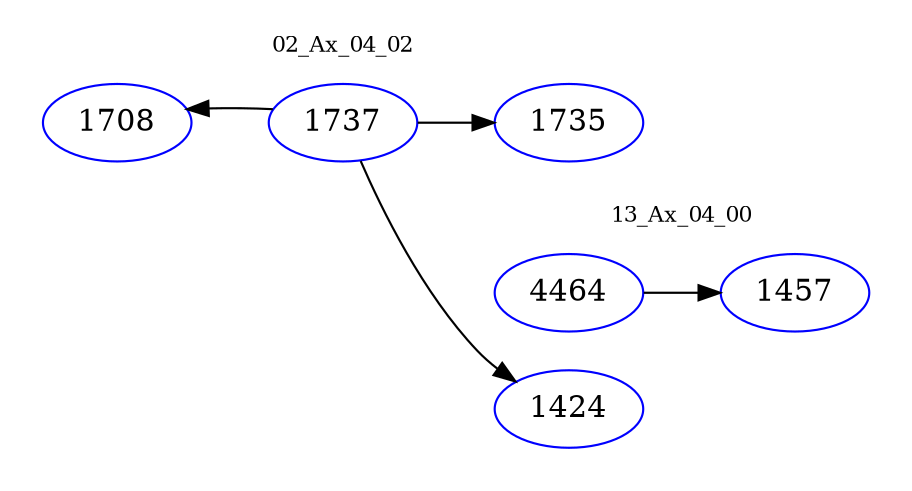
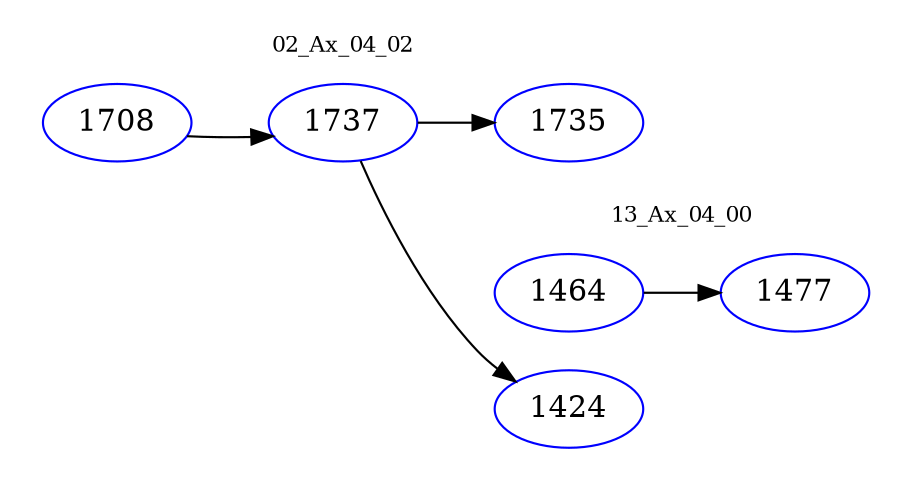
edge "1737" -> "1708": reversed
node "4464": label "4464" -> "1464"
node "1457": label "1457" -> "1477"
